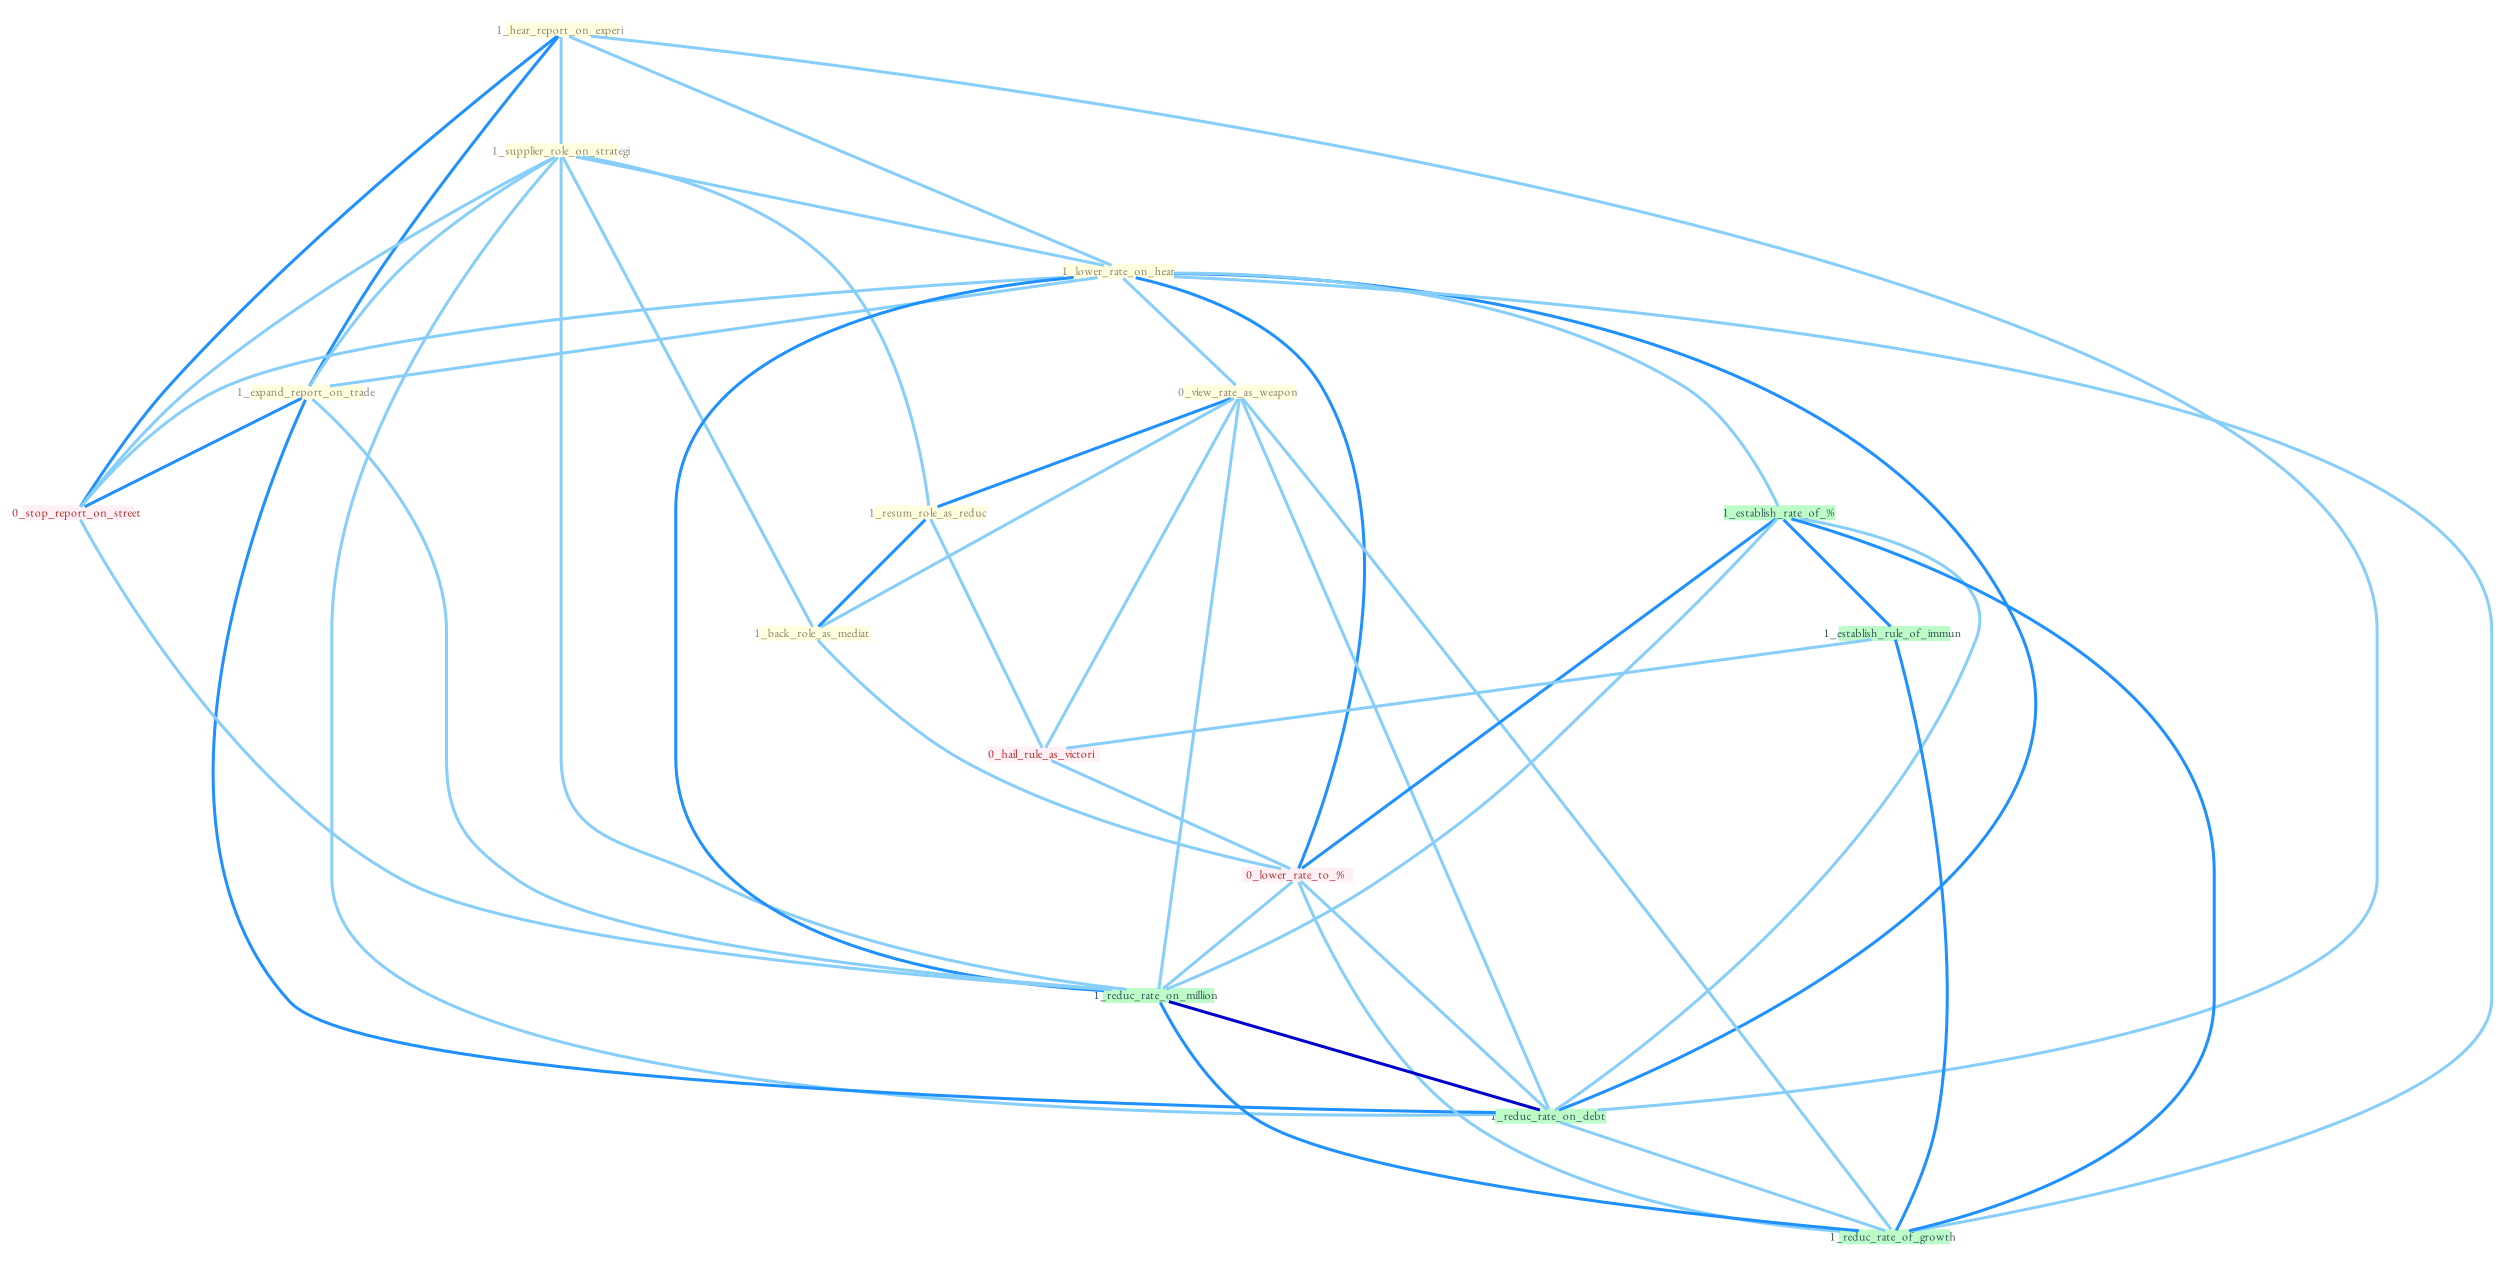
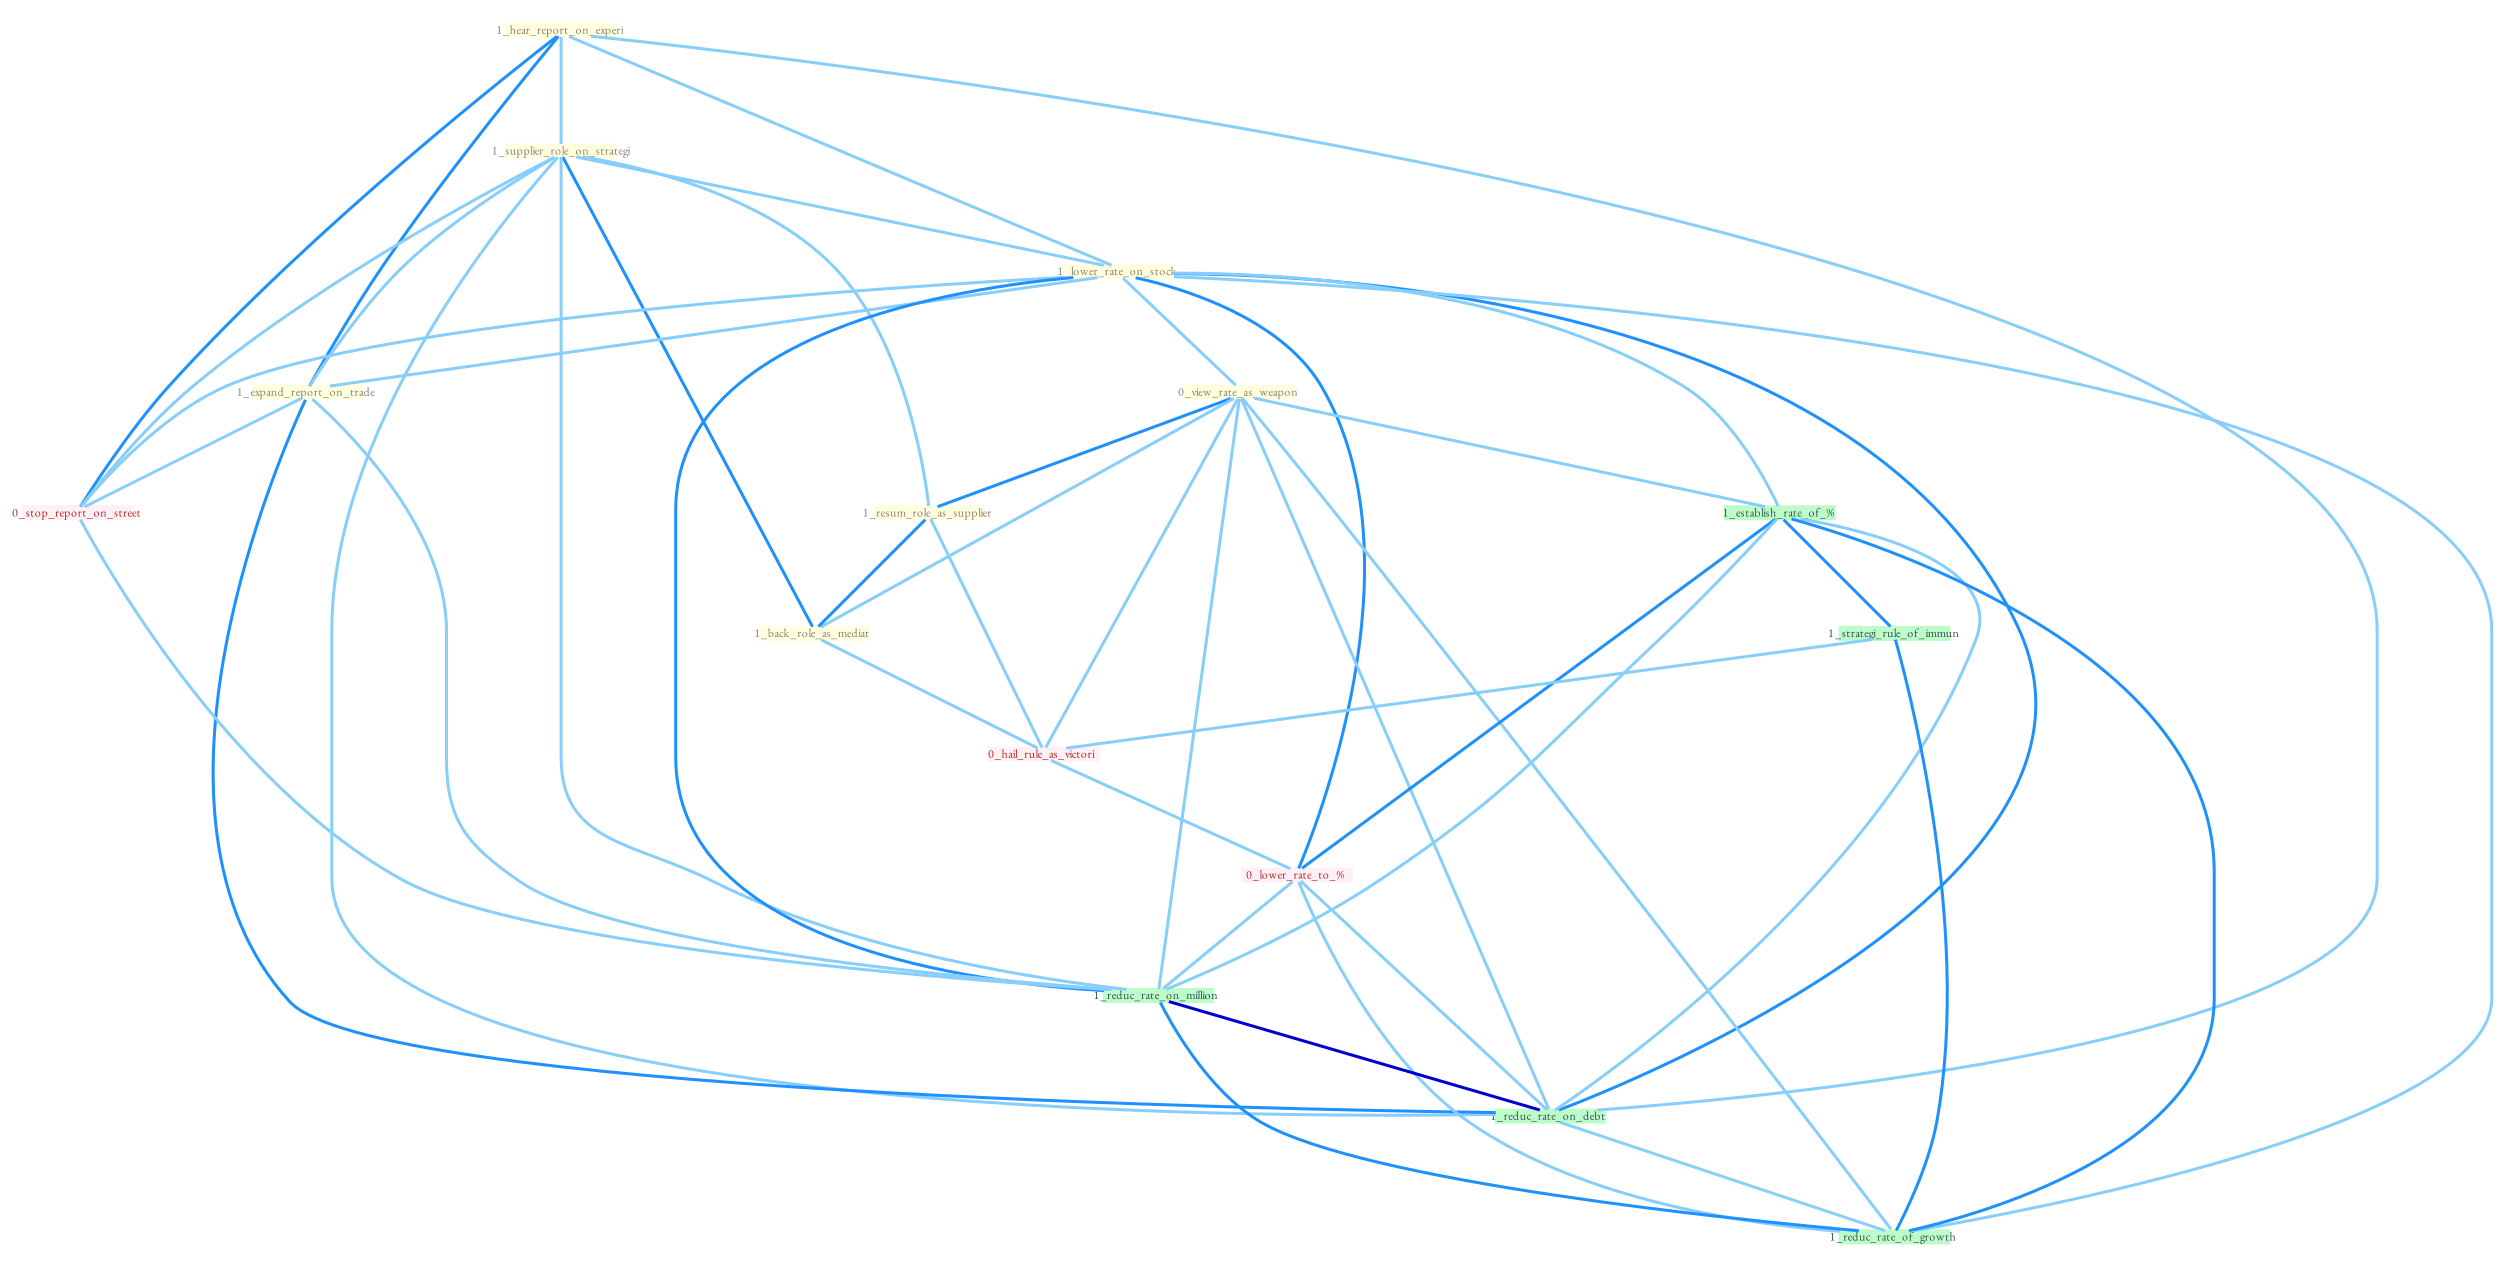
node "1_lower_rate_on_hear": label "1_lower_rate_on_hear" -> "1_lower_rate_on_stock"
edge "1_supplier_role_on_strategi" -- "1_back_role_as_mediat": color #87cefa -> #1e90ff
edge "0_view_rate_as_weapon" -- "1_establish_rate_of_%": added
edge "1_expand_report_on_trade" -- "0_stop_report_on_street": color #1e90ff -> #87cefa
node "1_resum_role_as_reduc": label "1_resum_role_as_reduc" -> "1_resum_role_as_supplier"
node "1_establish_rule_of_immun": label "1_establish_rule_of_immun" -> "1_strategi_rule_of_immun"
edge "1_back_role_as_mediat" -- "0_lower_rate_to_%": now "1_back_role_as_mediat" -- "0_hail_rule_as_victori"
